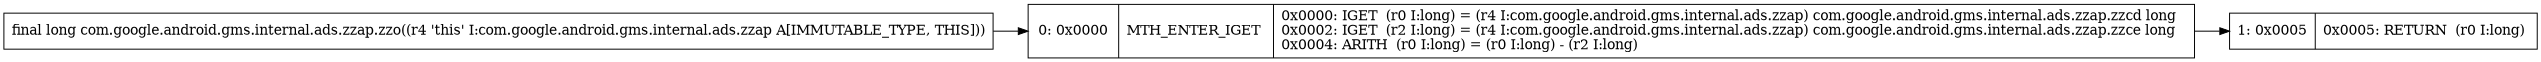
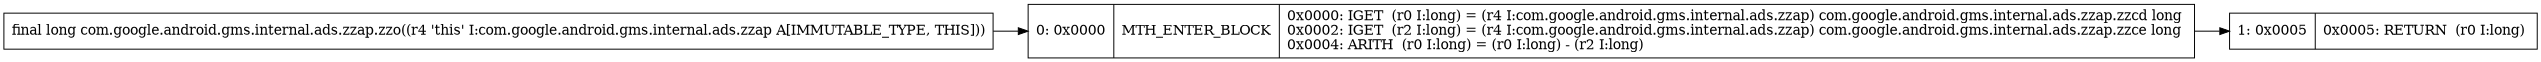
node "0: 0x0000": text "MTH_ENTER_IGET" -> "MTH_ENTER_BLOCK"
